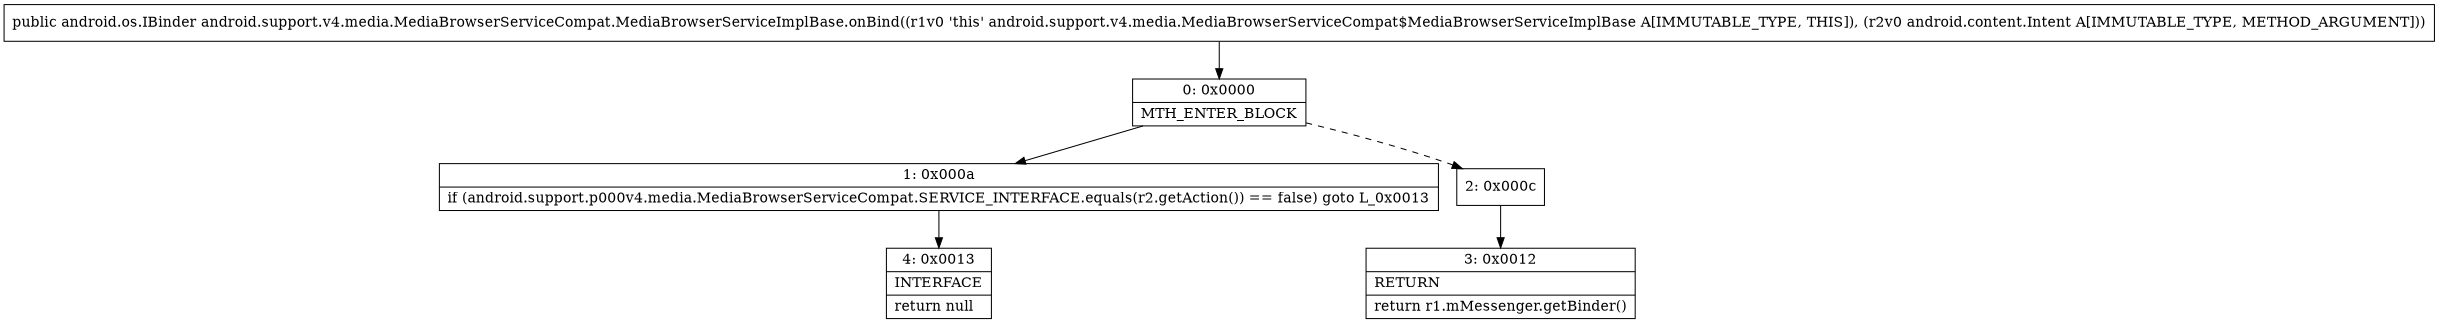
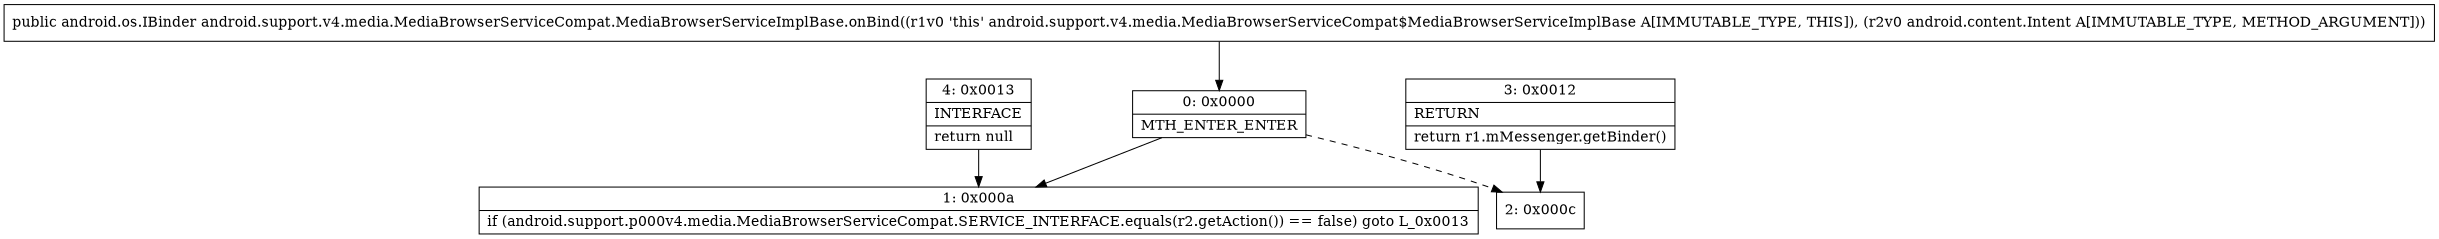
node "0: 0x0000": text "MTH_ENTER_BLOCK" -> "MTH_ENTER_ENTER"
edge "2: 0x000c" -> "3: 0x0012": reversed
edge "1: 0x000a" -> "4: 0x0013": reversed
